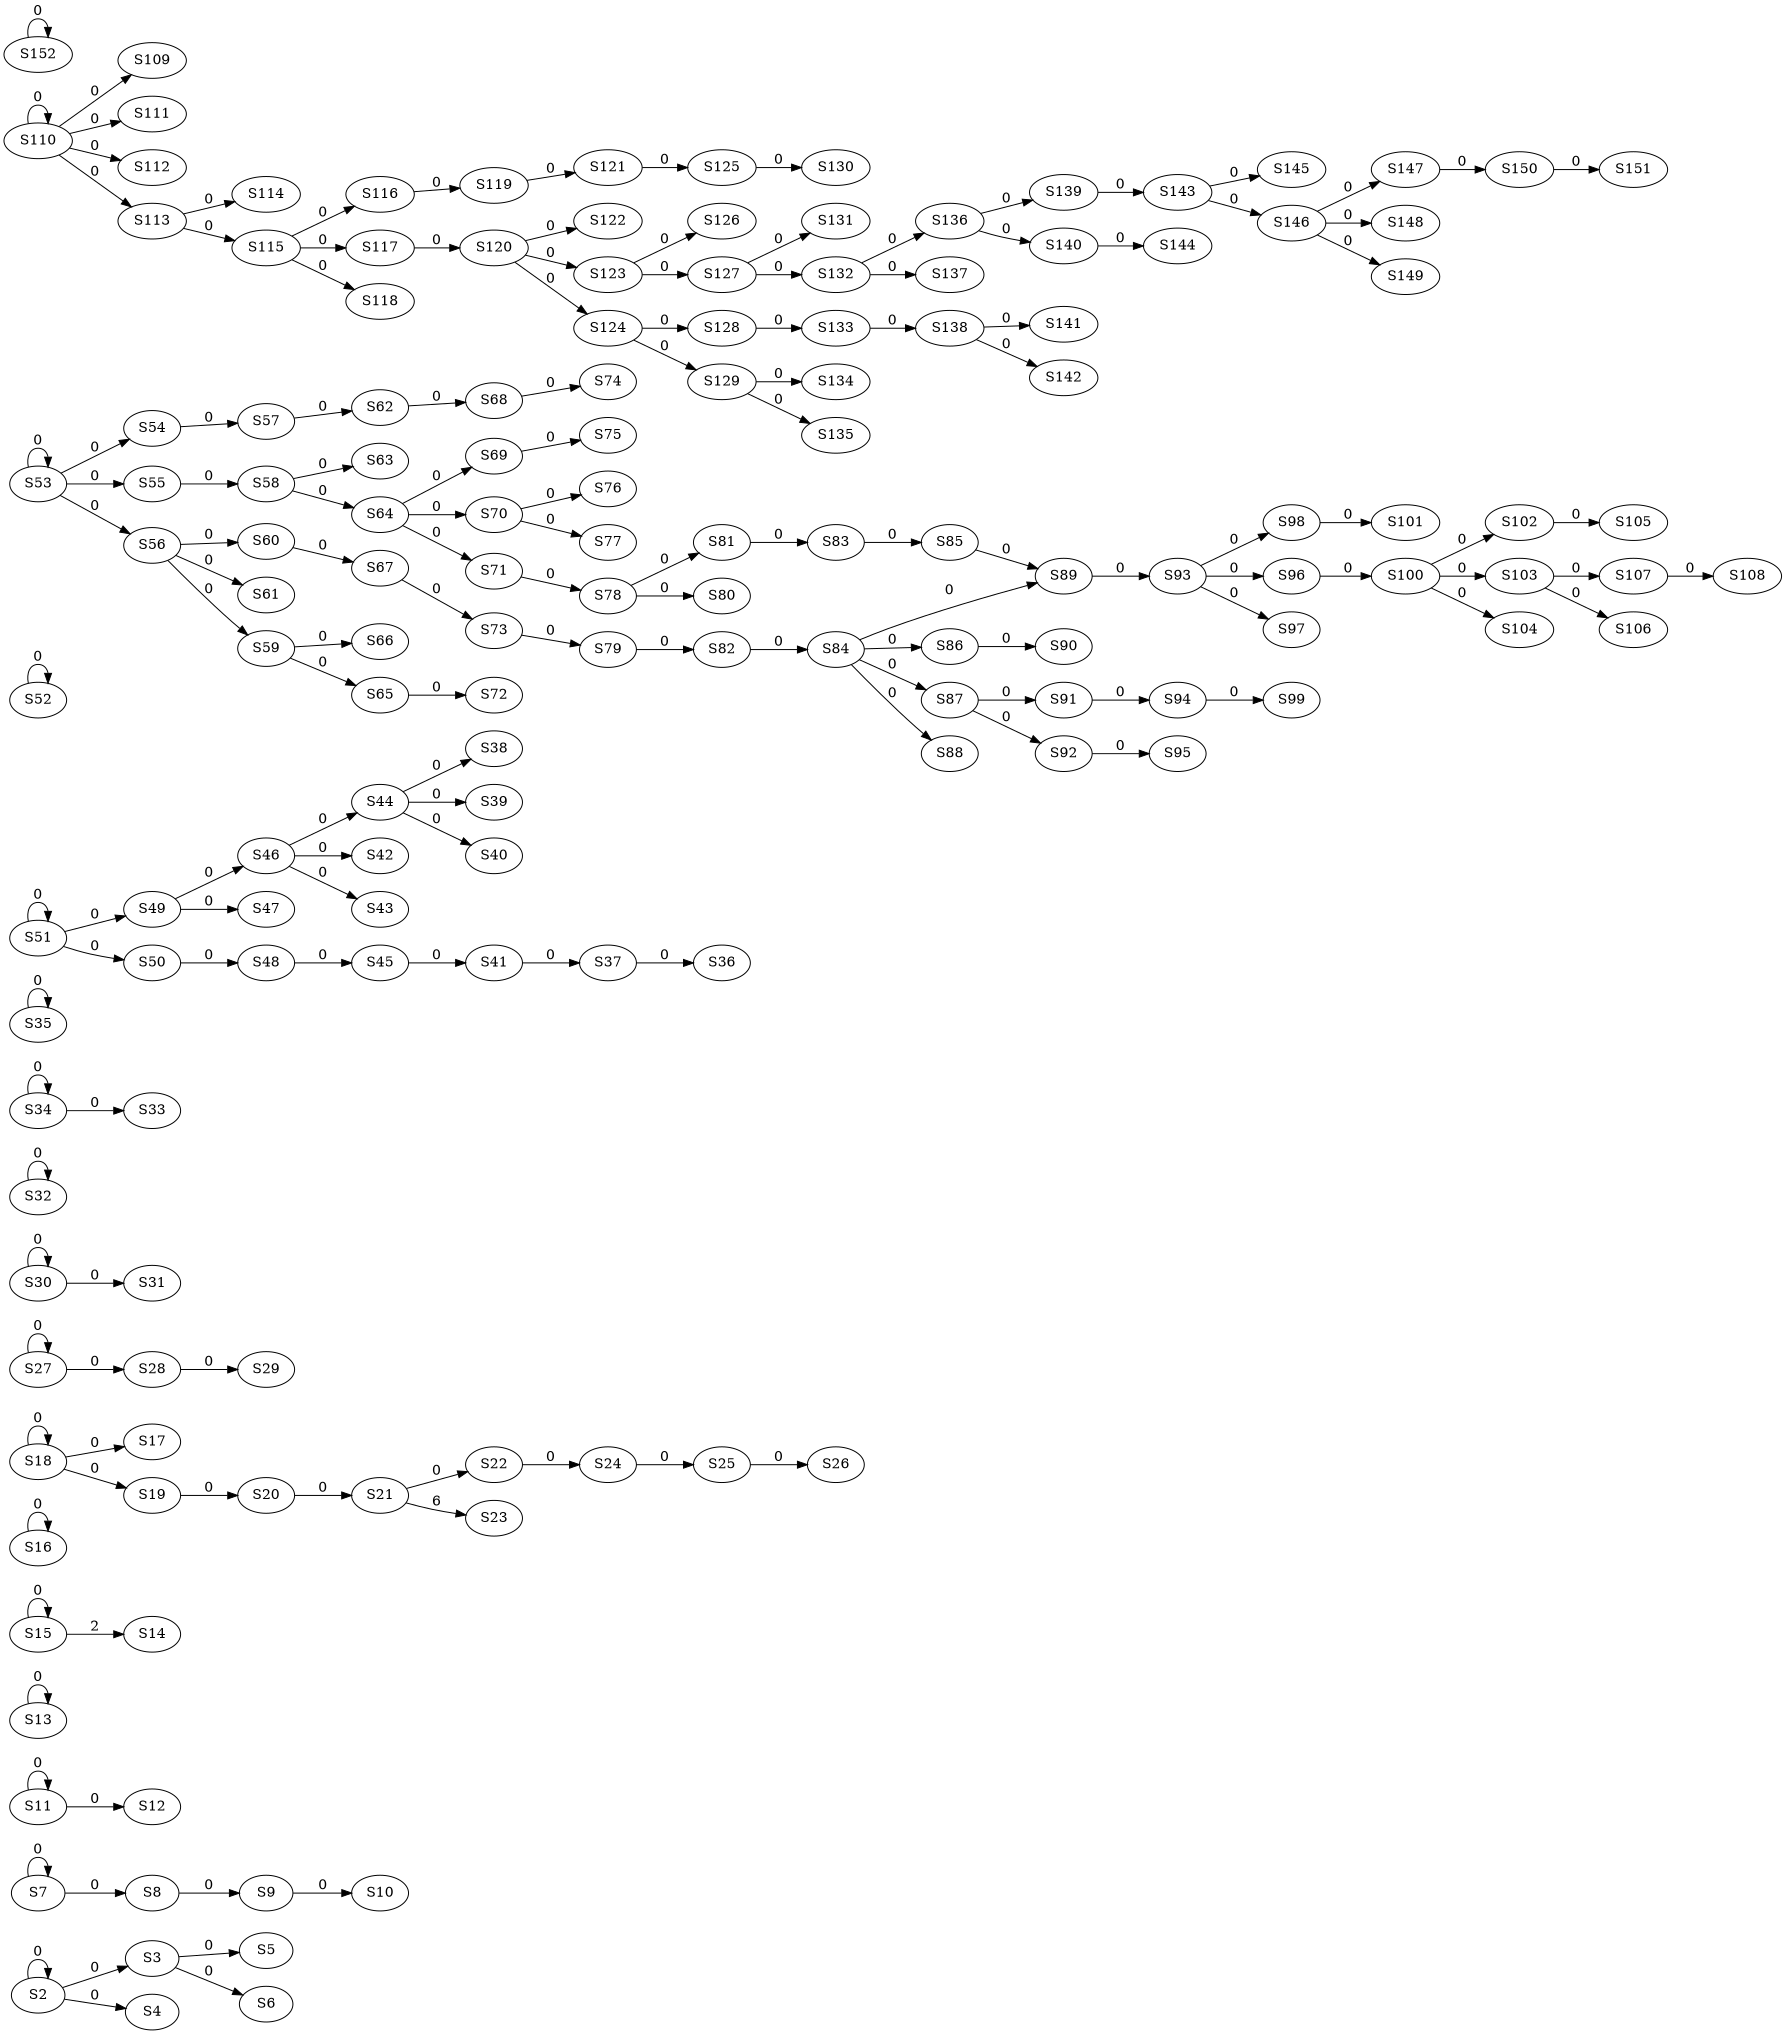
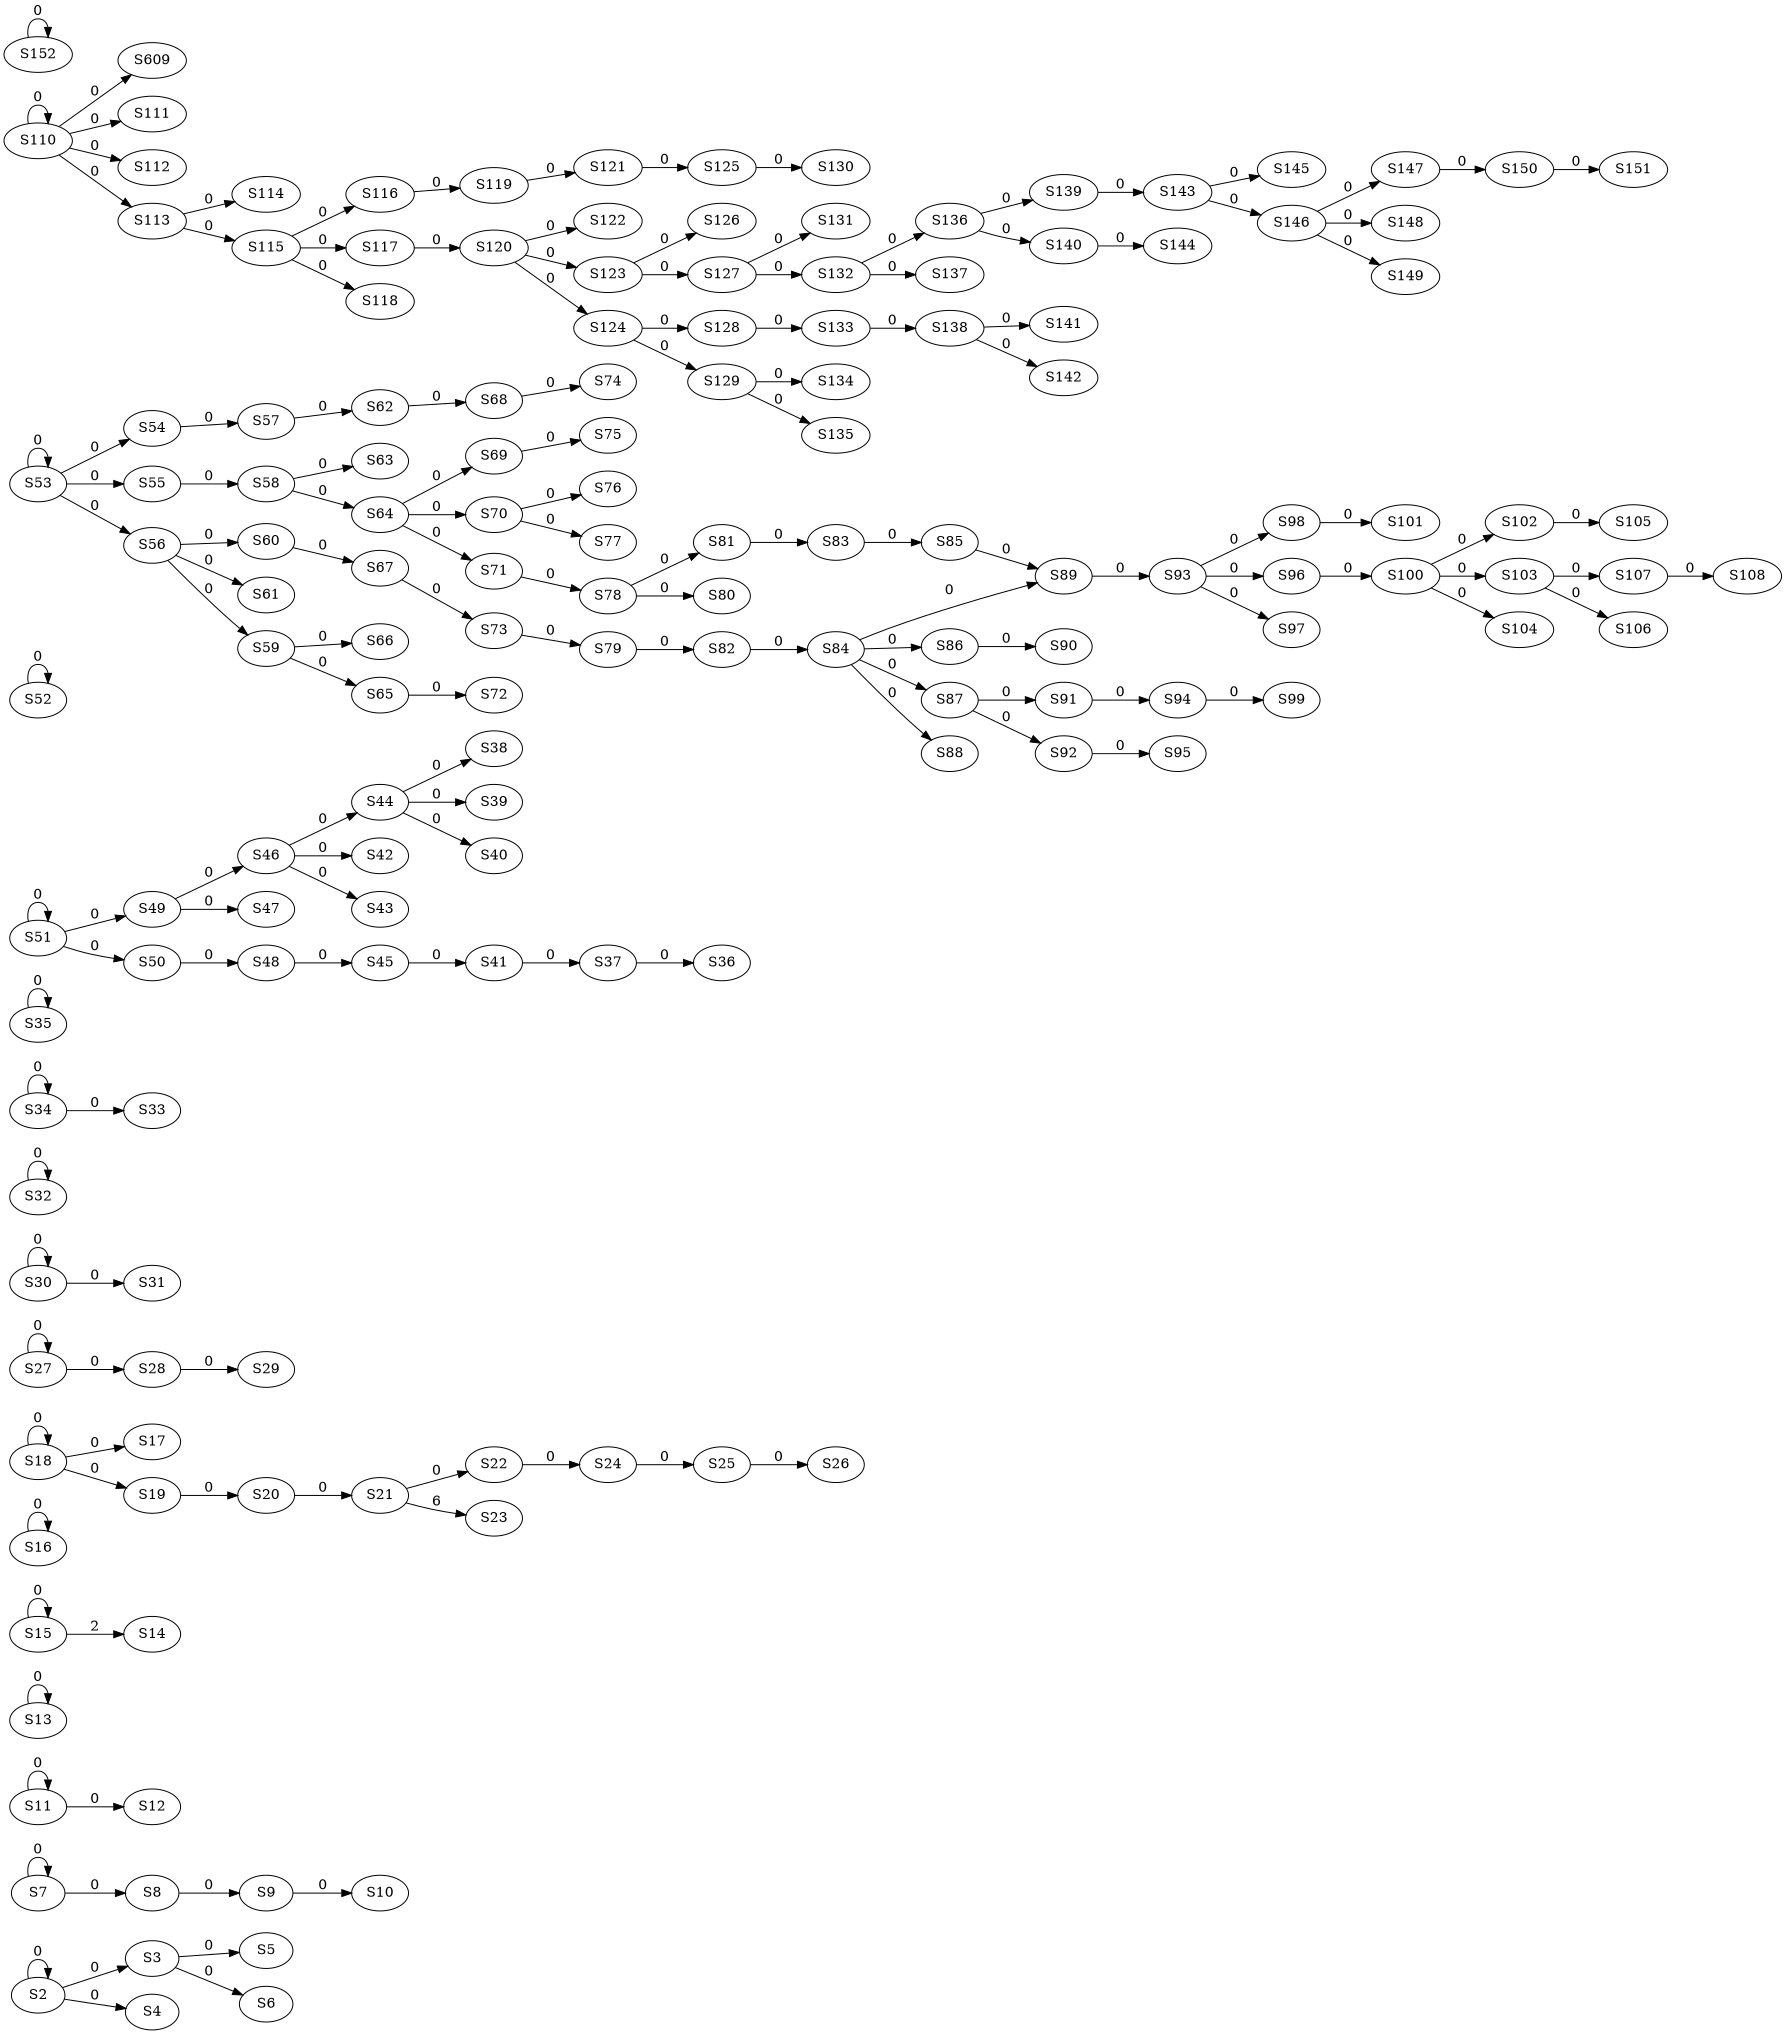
node "S109": label "S109" -> "S609"
